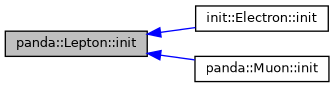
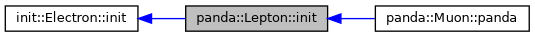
edge "init::Electron::init" -> "panda::Lepton::init": reversed
node "panda::Muon::init": label "panda::Muon::init" -> "panda::Muon::panda"
